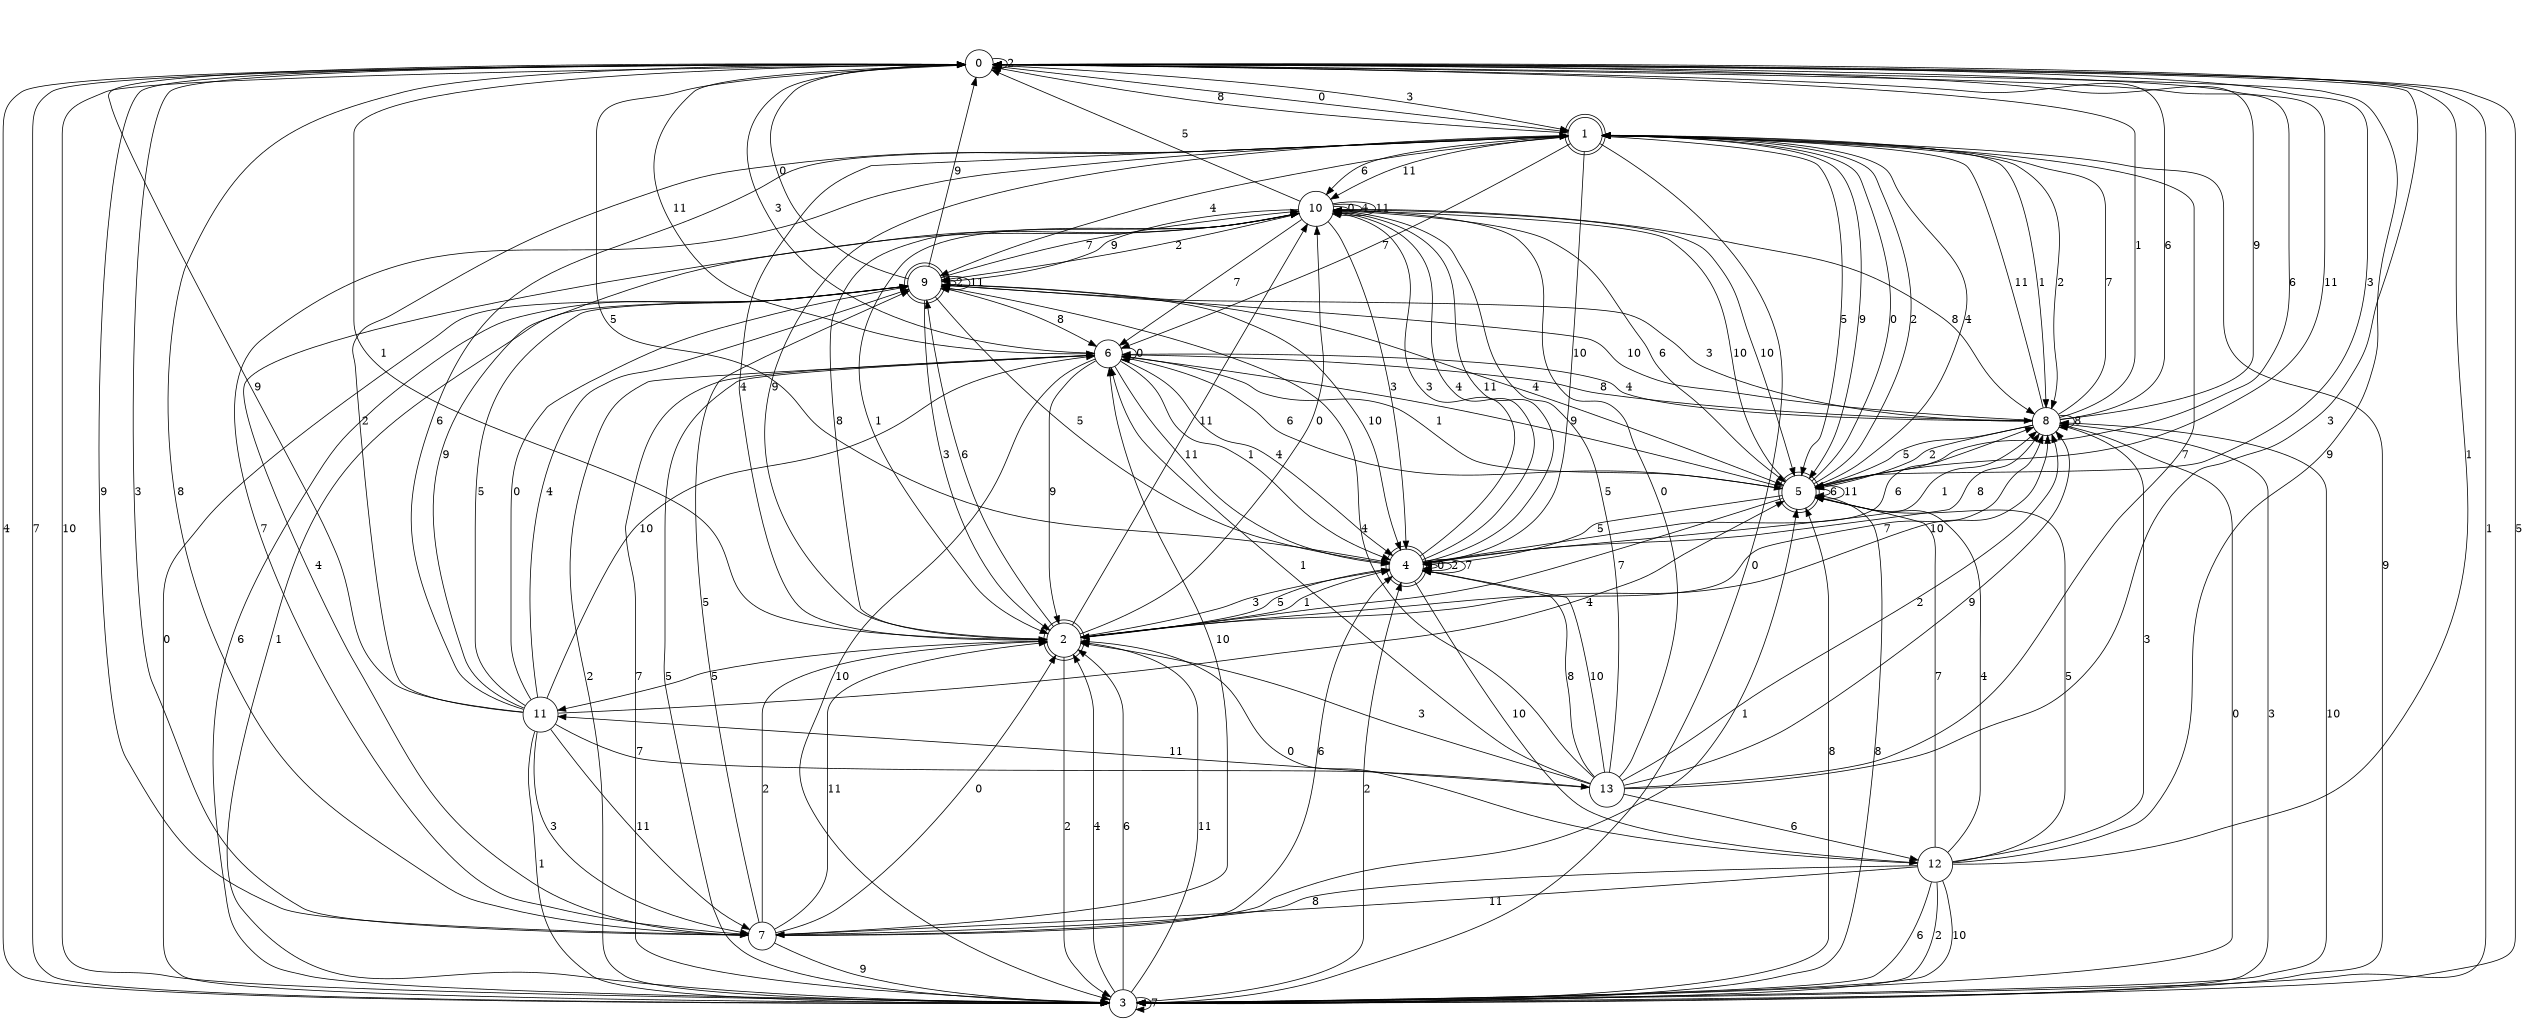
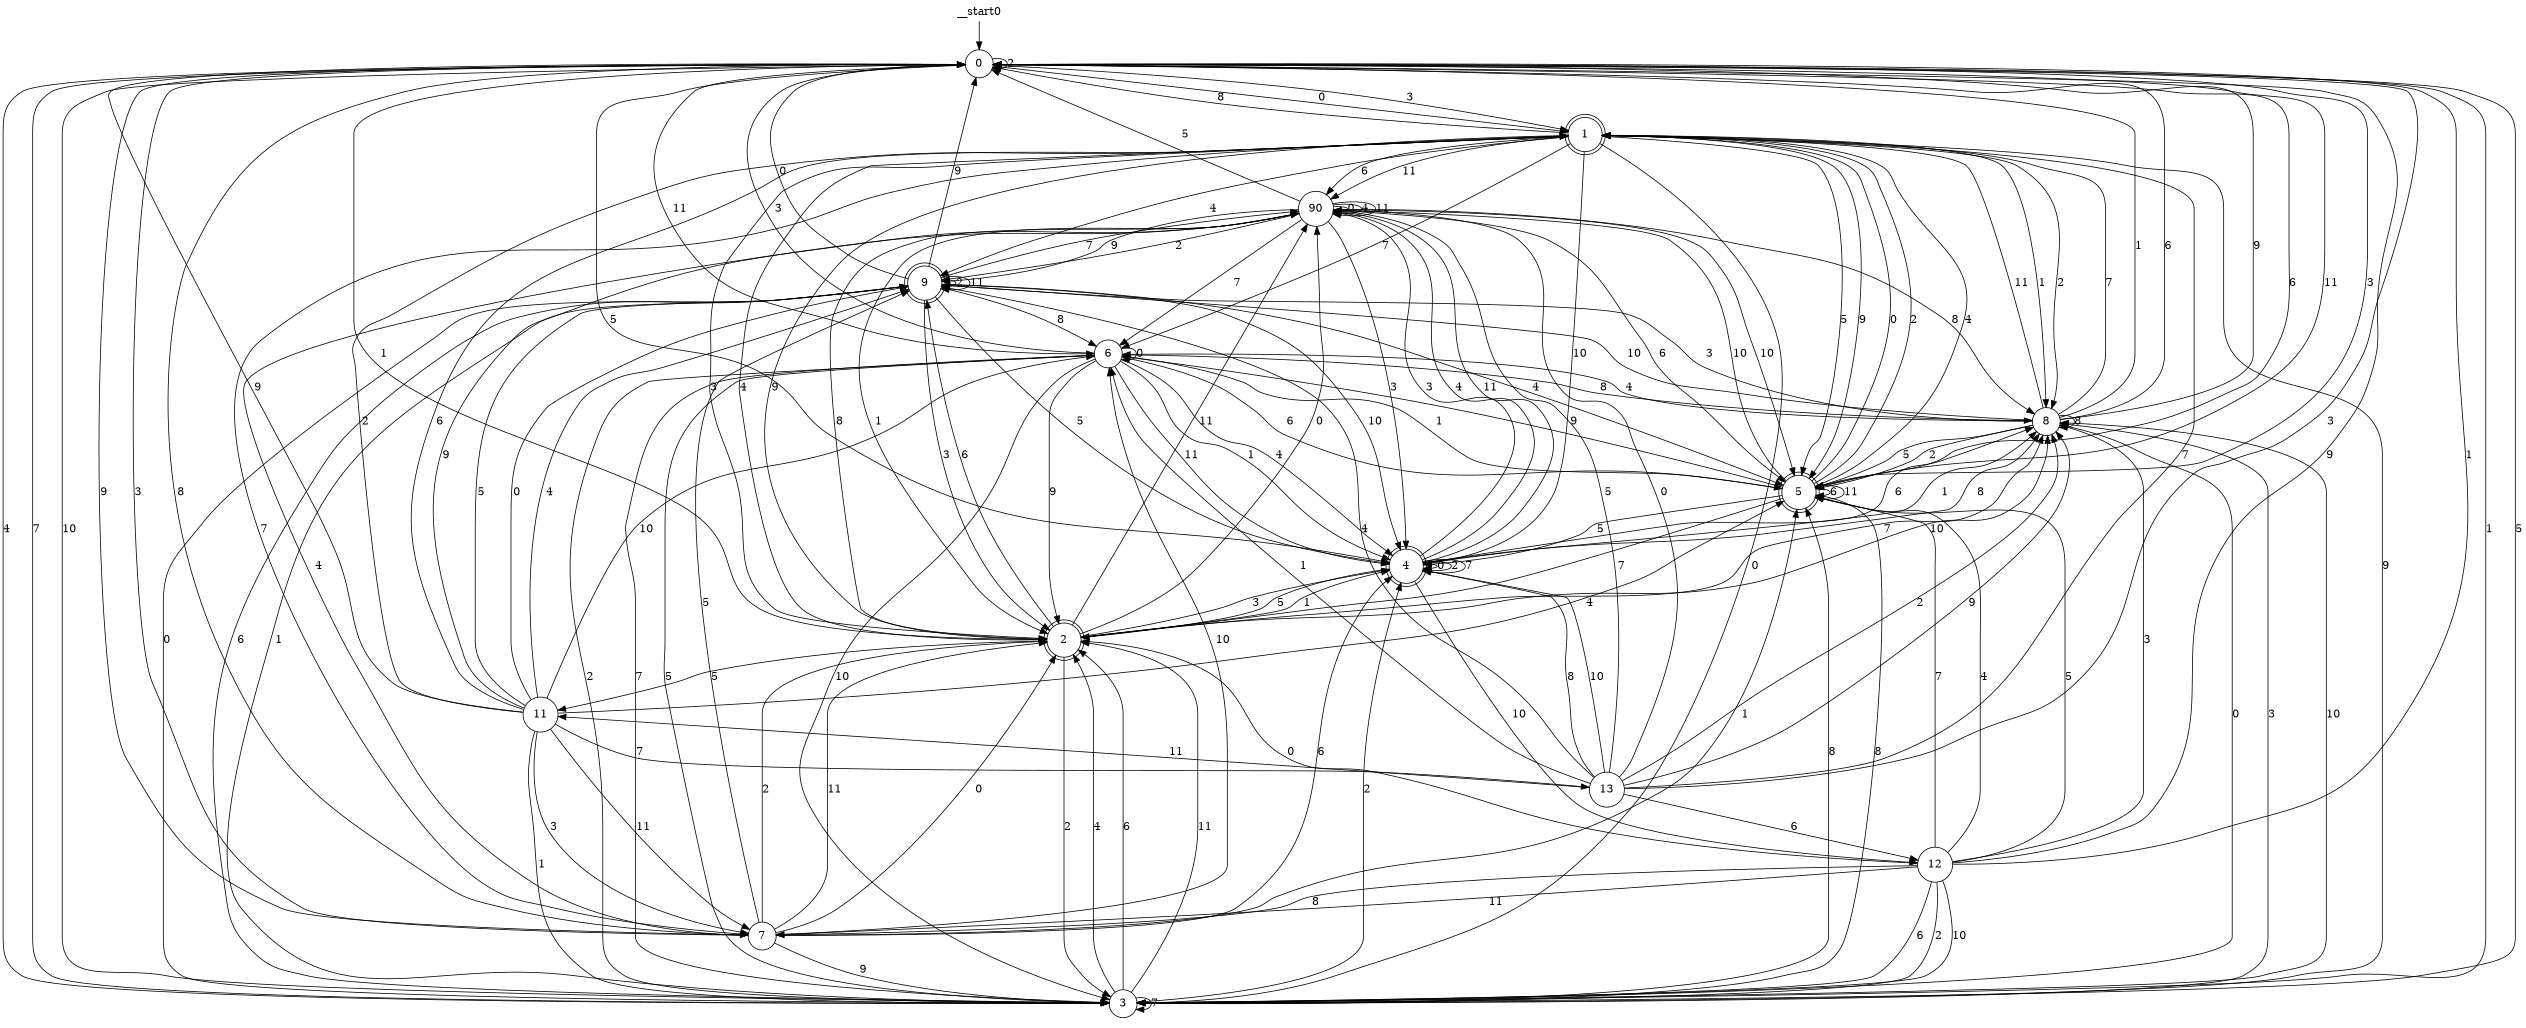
node "__start0": added
node "10": label "10" -> "90"
edge "13" -> "2": now "1" -> "2"
